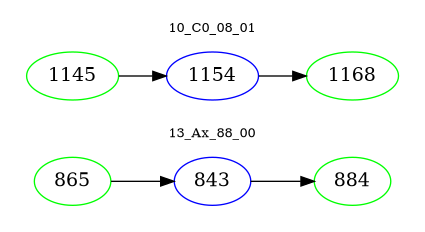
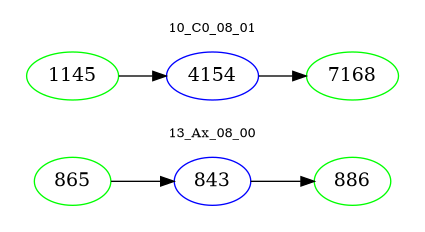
node "1154": label "1154" -> "4154"
node "1168": label "1168" -> "7168"
cluster "13_Ax_88_00": label "13_Ax_88_00" -> "13_Ax_08_00"
node "884": label "884" -> "886"
